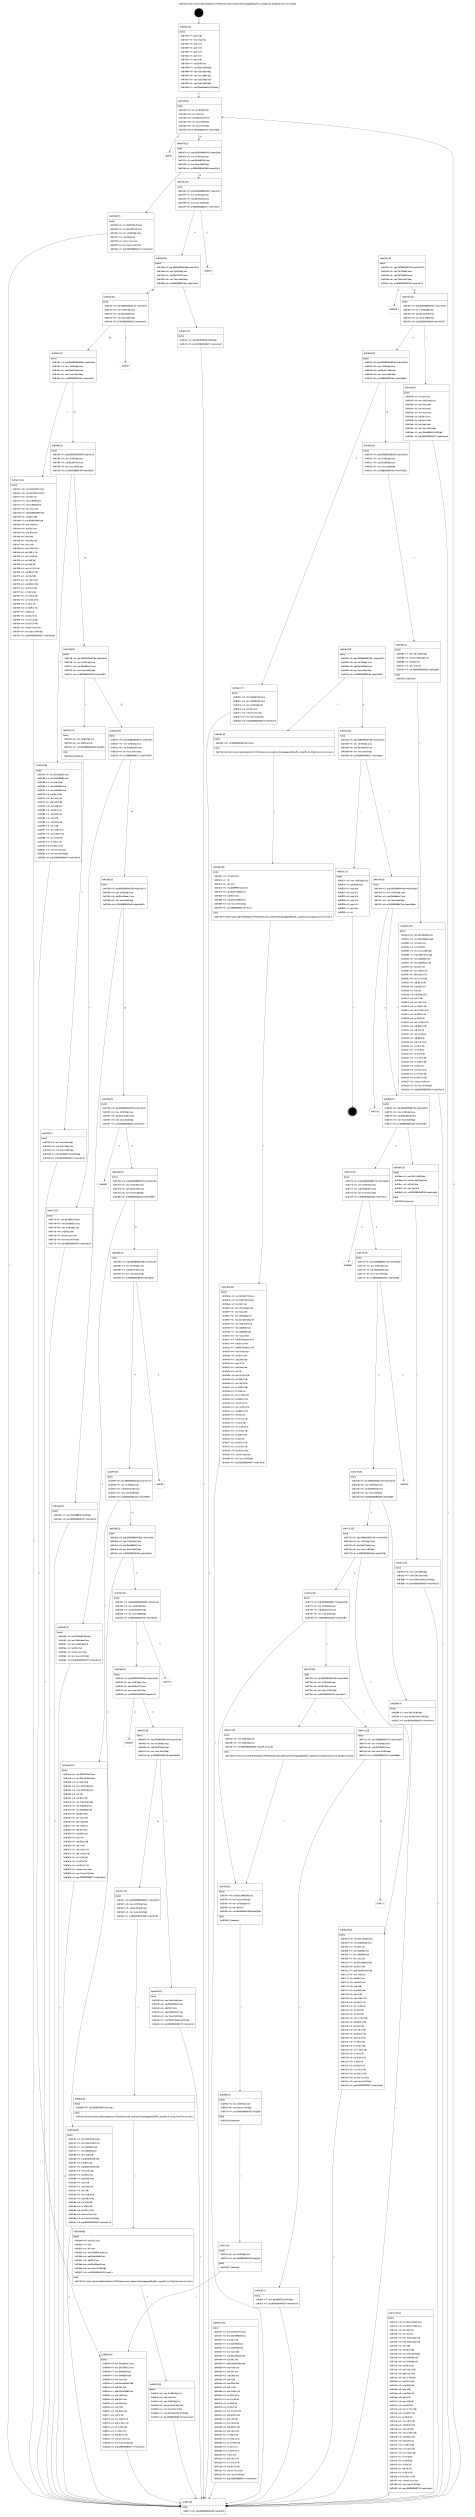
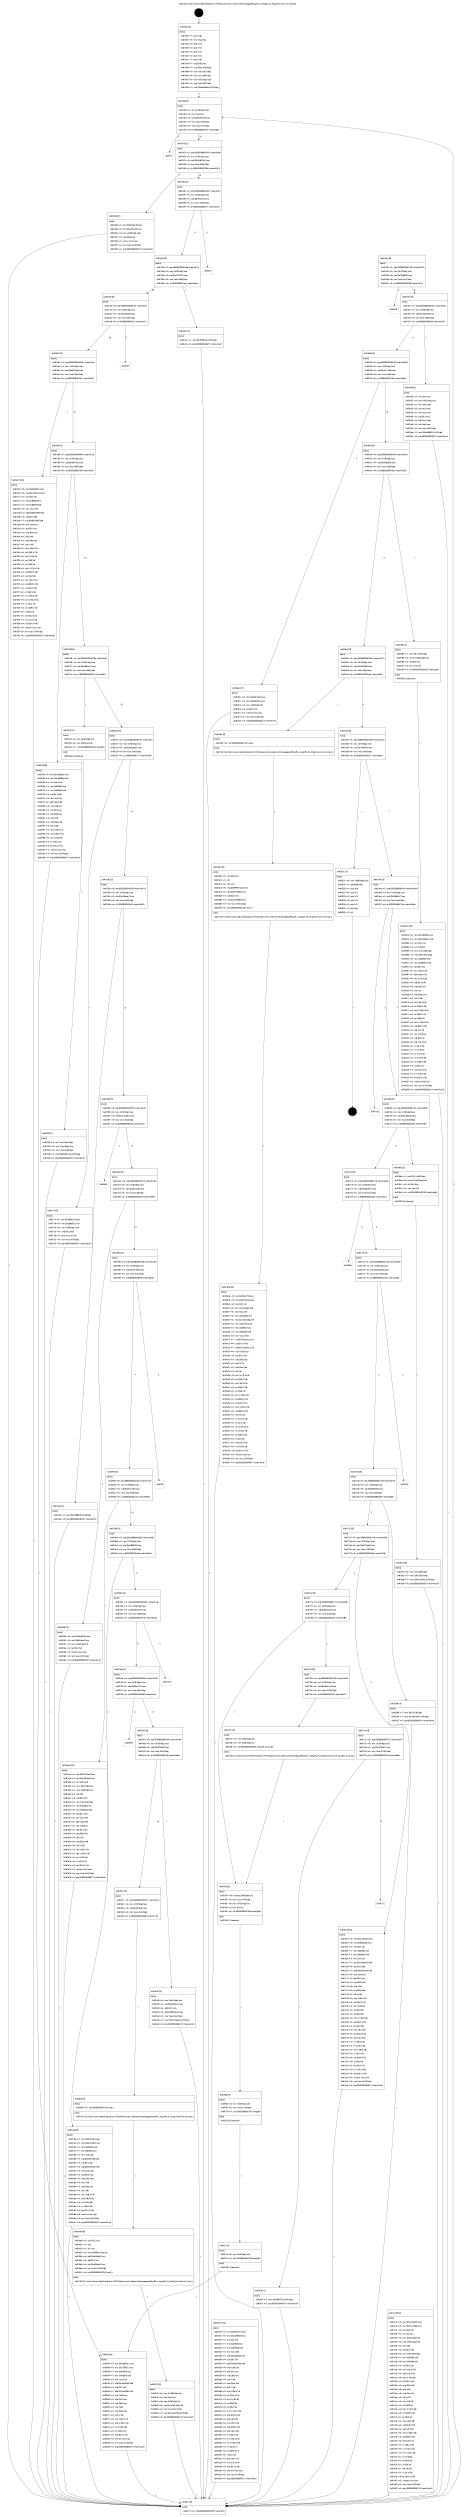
edge "0x401699 [25]" -> "0x4016b2 [25]": added, label "9"
edge "0x401793 [25]" -> "0x4017ac [25]": removed, label "1"
